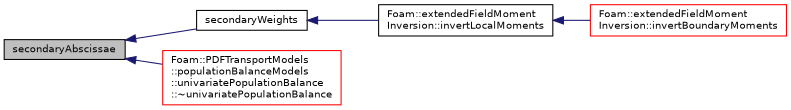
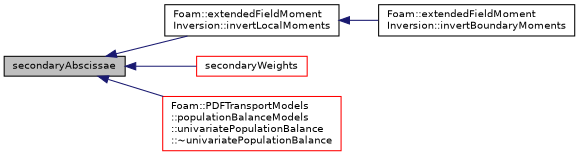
node "secondaryWeights": color black -> red
edge "Foam::extendedFieldMoment Inversion::invertLocalMoments" -> "secondaryWeights": now "Foam::extendedFieldMoment Inversion::invertLocalMoments" -> "secondaryAbscissae"
node "Foam::extendedFieldMoment Inversion::invertBoundaryMoments": color red -> black
